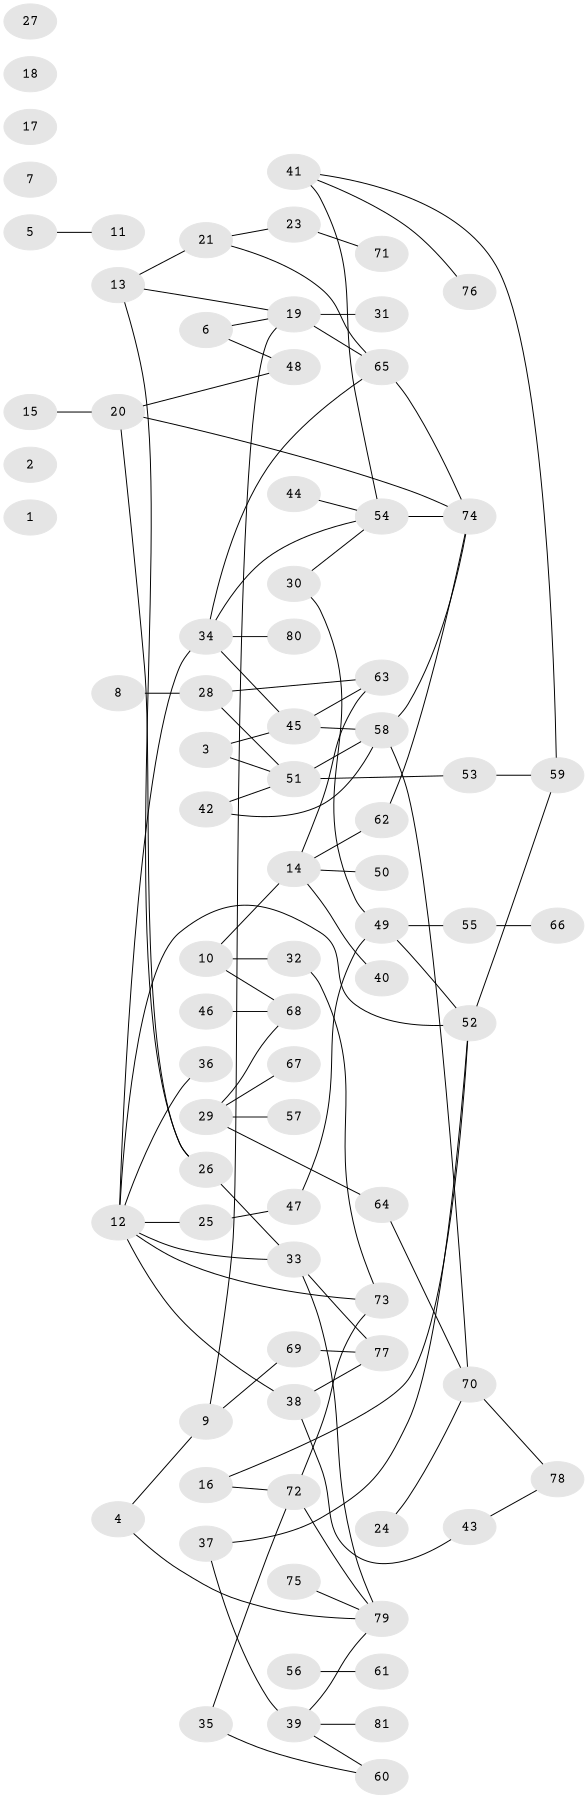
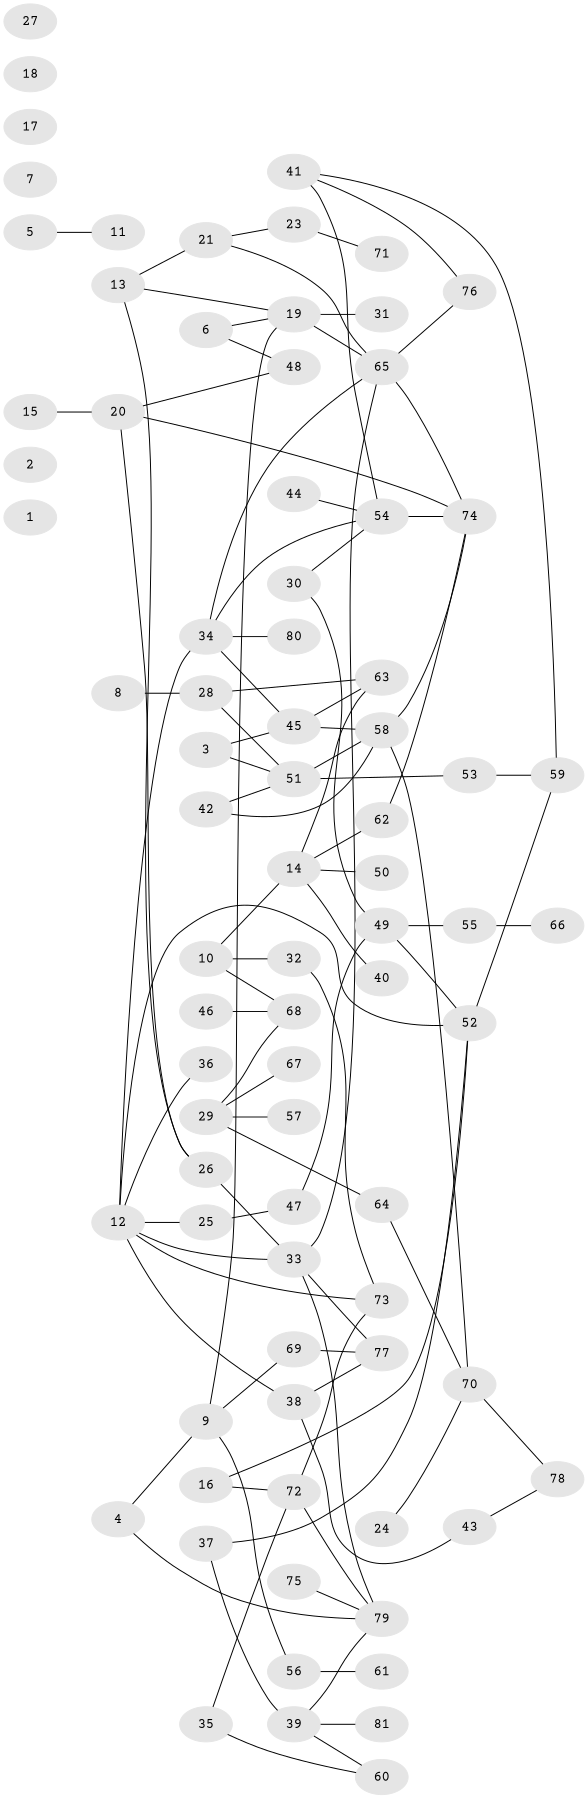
edge "76" -- "65": added
edge "65" -- "33": added
edge "9" -- "56": added
